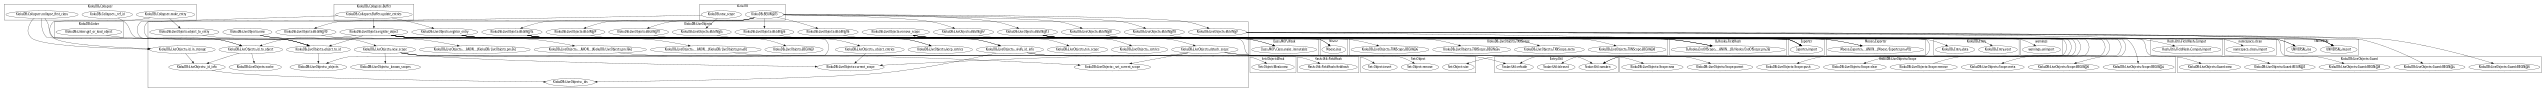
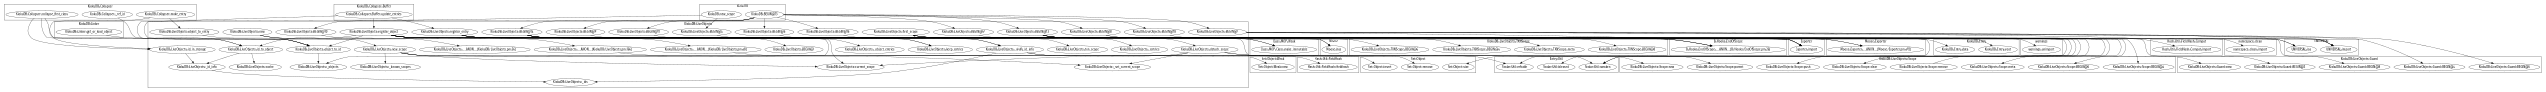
node "KiokuDB::LiveObjects::remove_scope": label "KiokuDB::LiveObjects::remove_scope" -> "KiokuDB::LiveObjects::first_scope"
cluster "B::Hooks::FieldHash": label "B::Hooks::FieldHash" -> "B::Hooks::EndOfScope"
edge "KiokuDB::LiveObjects::_object_entries" -> "KiokuDB::LiveObjects::current_scope": now "KiokuDB::LiveObjects::register_object" -> "KiokuDB::LiveObjects::current_scope"
